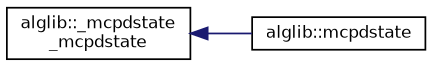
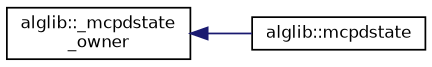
node "alglib::_mcpdstate _mcpdstate": label "alglib::_mcpdstate _mcpdstate" -> "alglib::_mcpdstate _owner"
